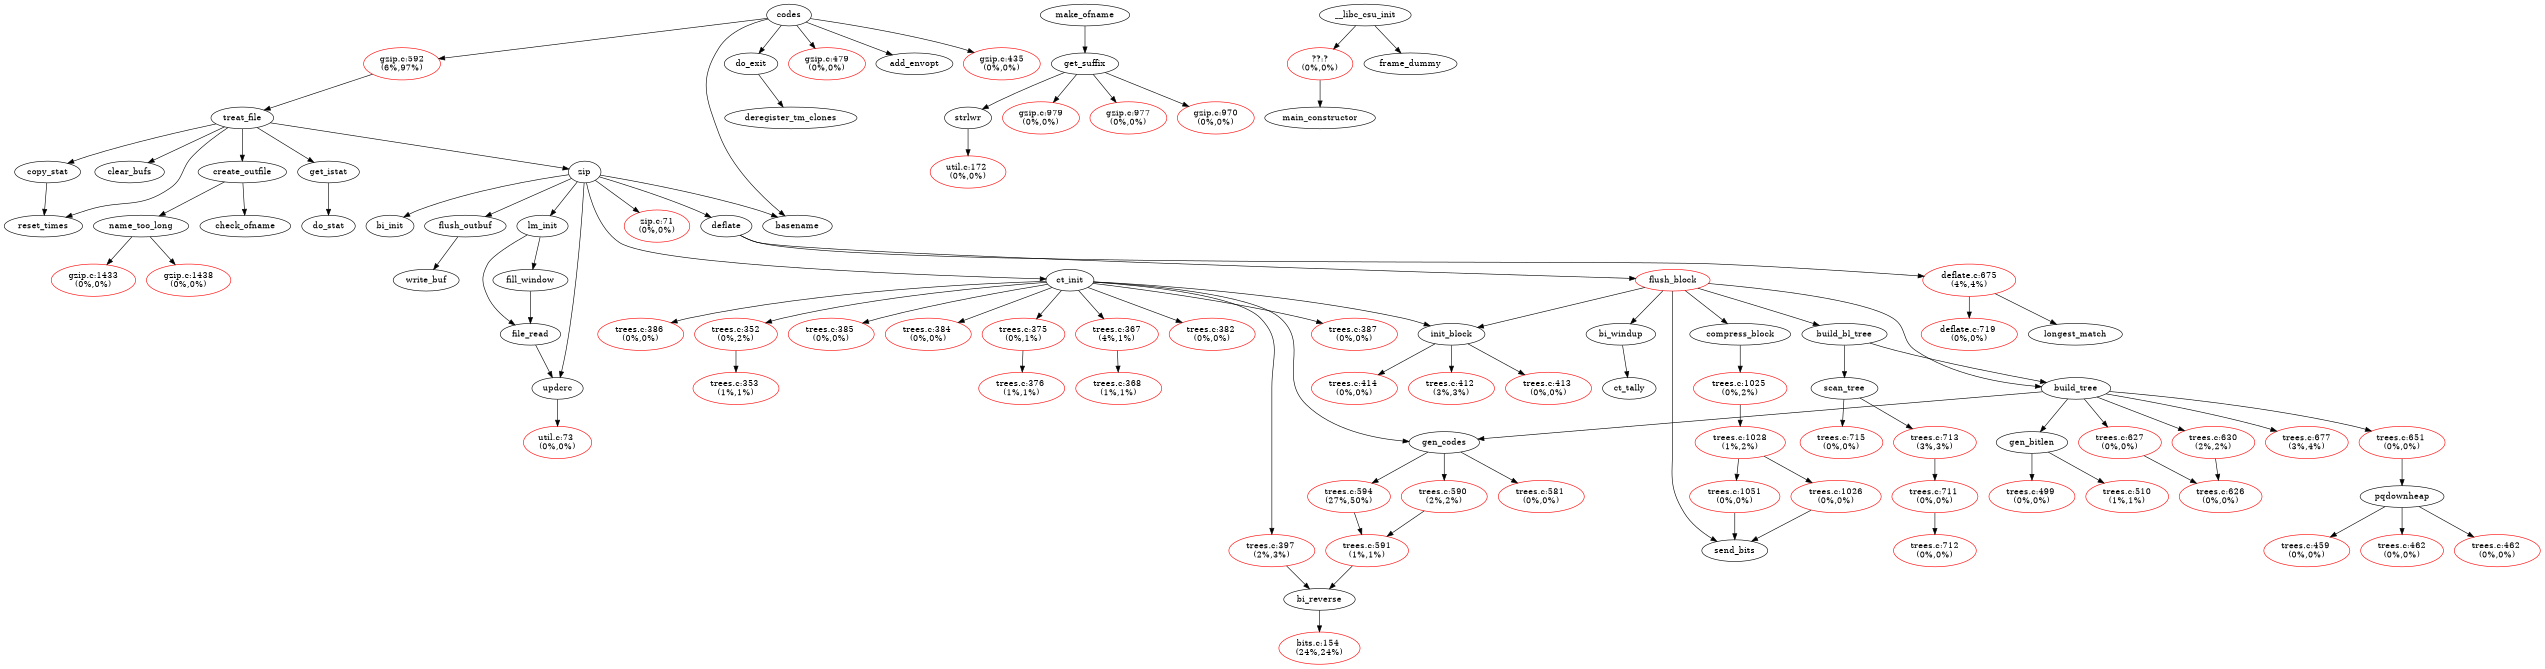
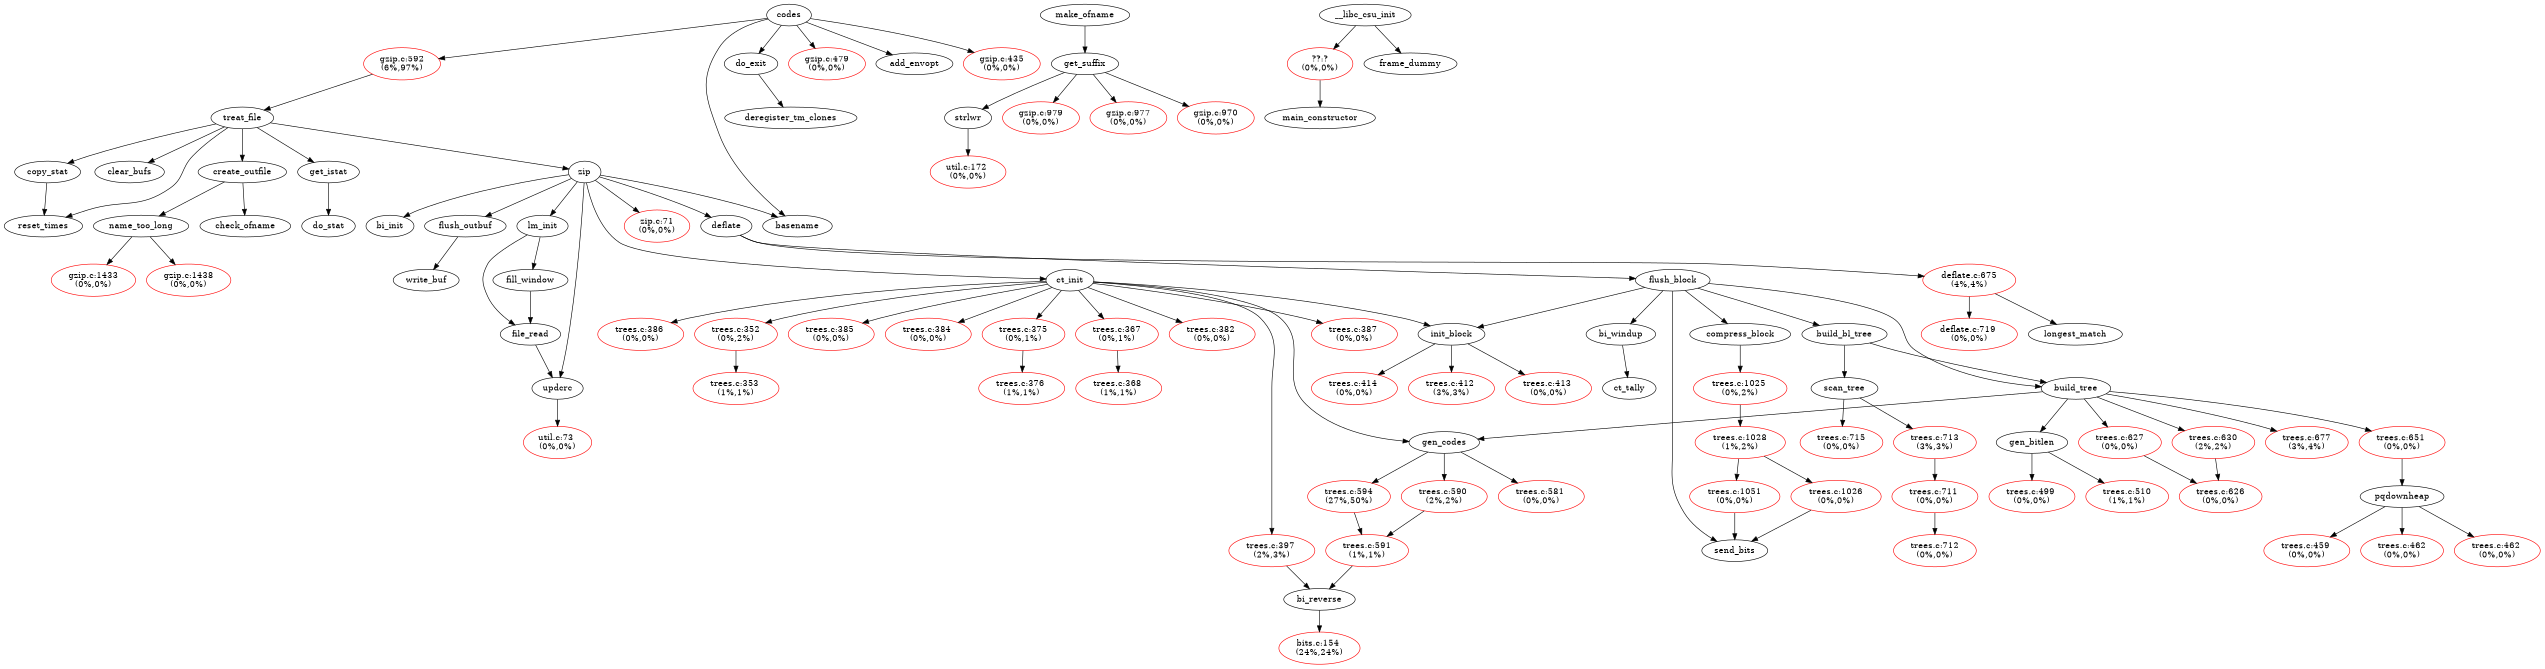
node "flush_block": color red -> black
node "trees.c:367 (4%,1%)": label "trees.c:367 (4%,1%)" -> "trees.c:367 (0%,1%)"
